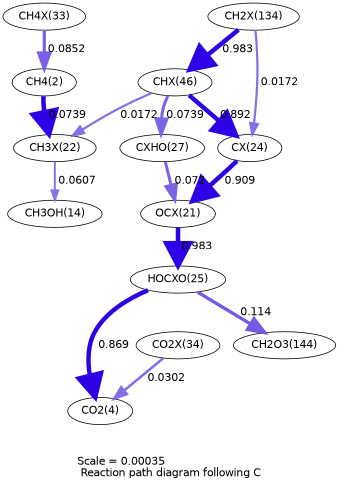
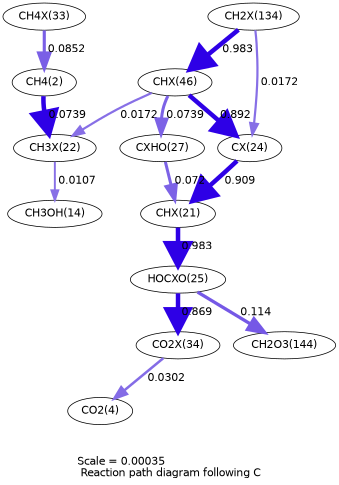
edge "CH3X(22)" -> "CH3OH(14)": label " 0.0607" -> " 0.0107"
node "OCX(21)": label "OCX(21)" -> "CHX(21)"
edge "HOCXO(25)" -> "CO2(4)": now "HOCXO(25)" -> "CO2X(34)"
